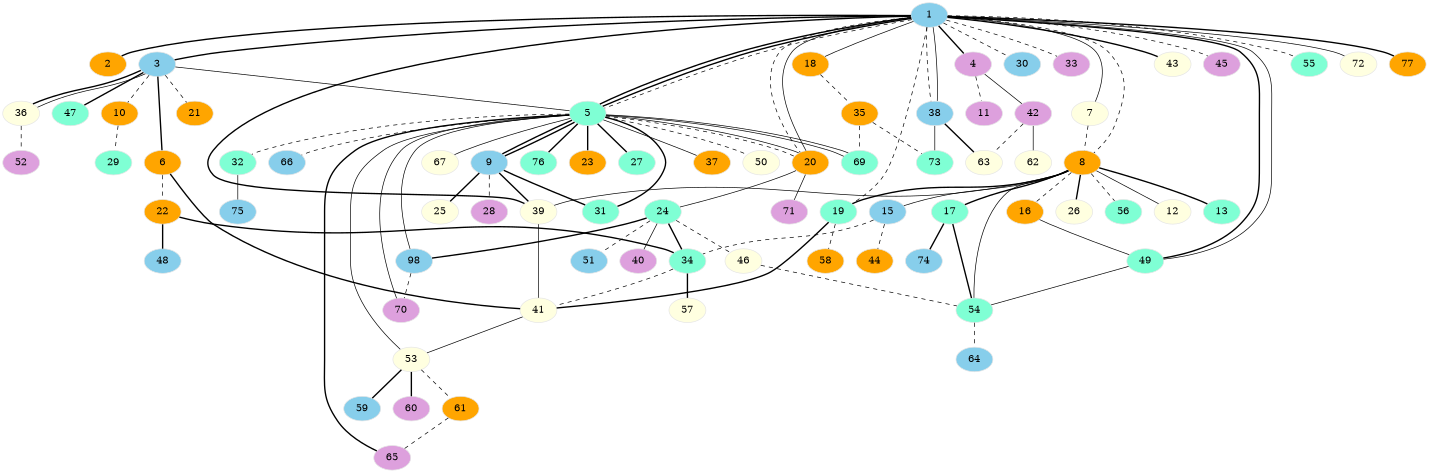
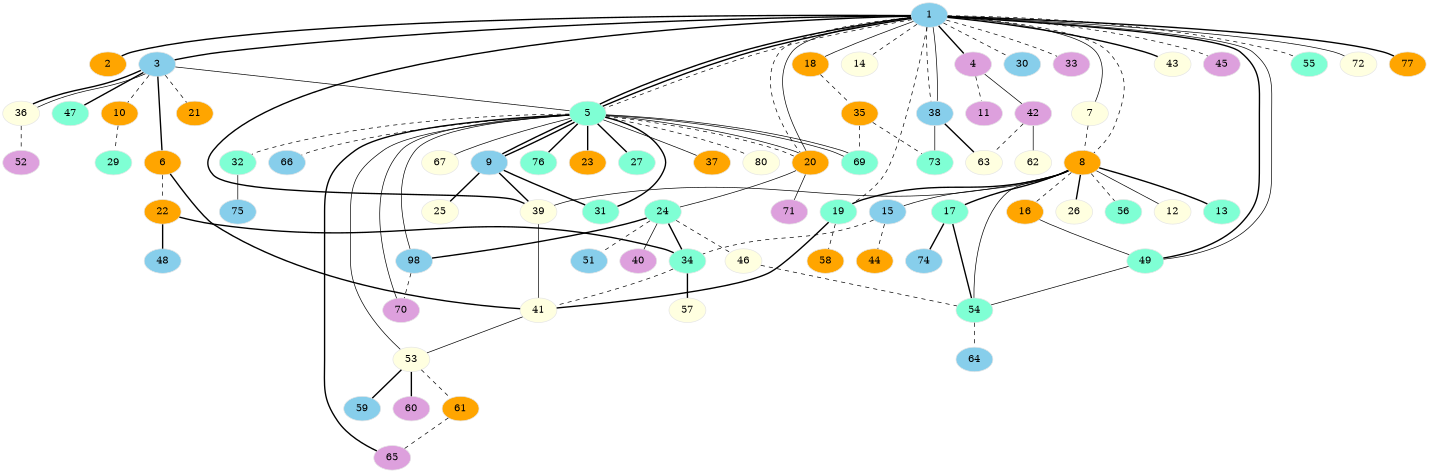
node "14": added
node "50": label "50" -> "80"
node "28": removed
